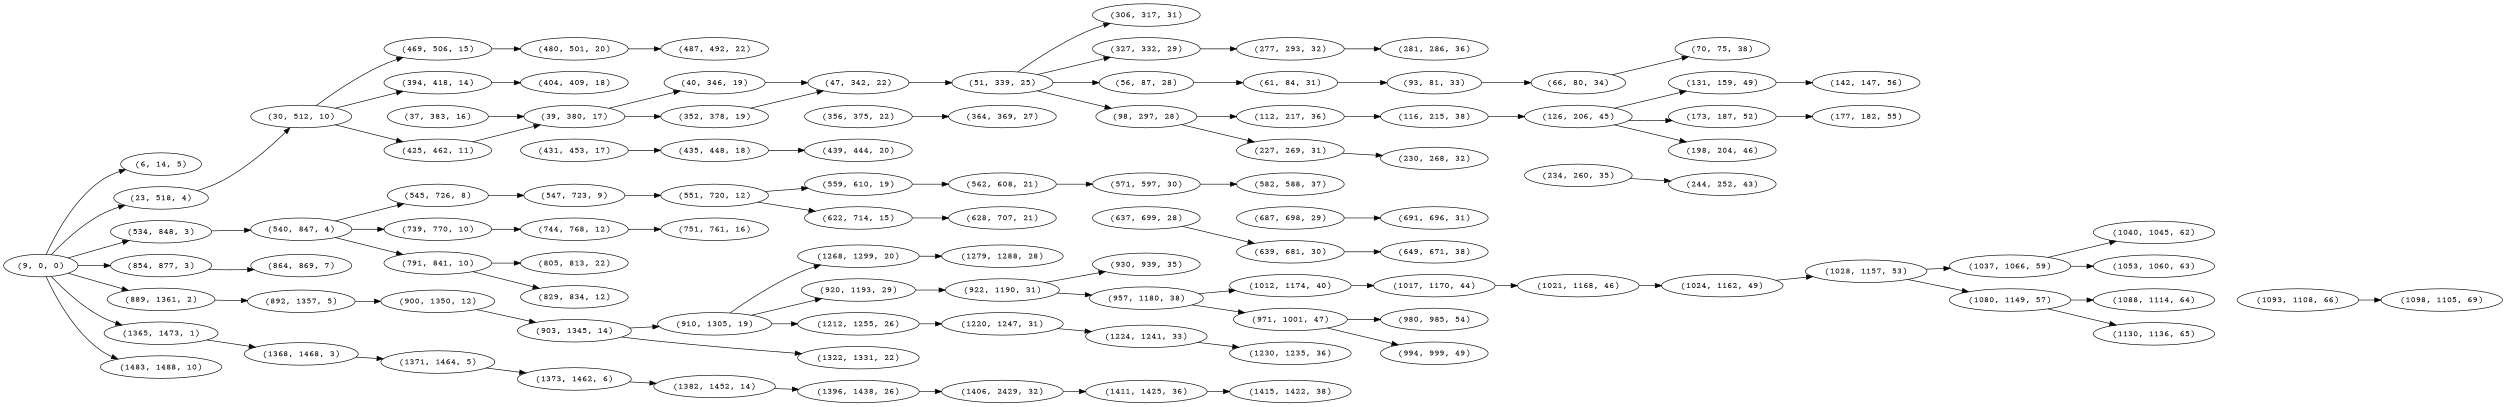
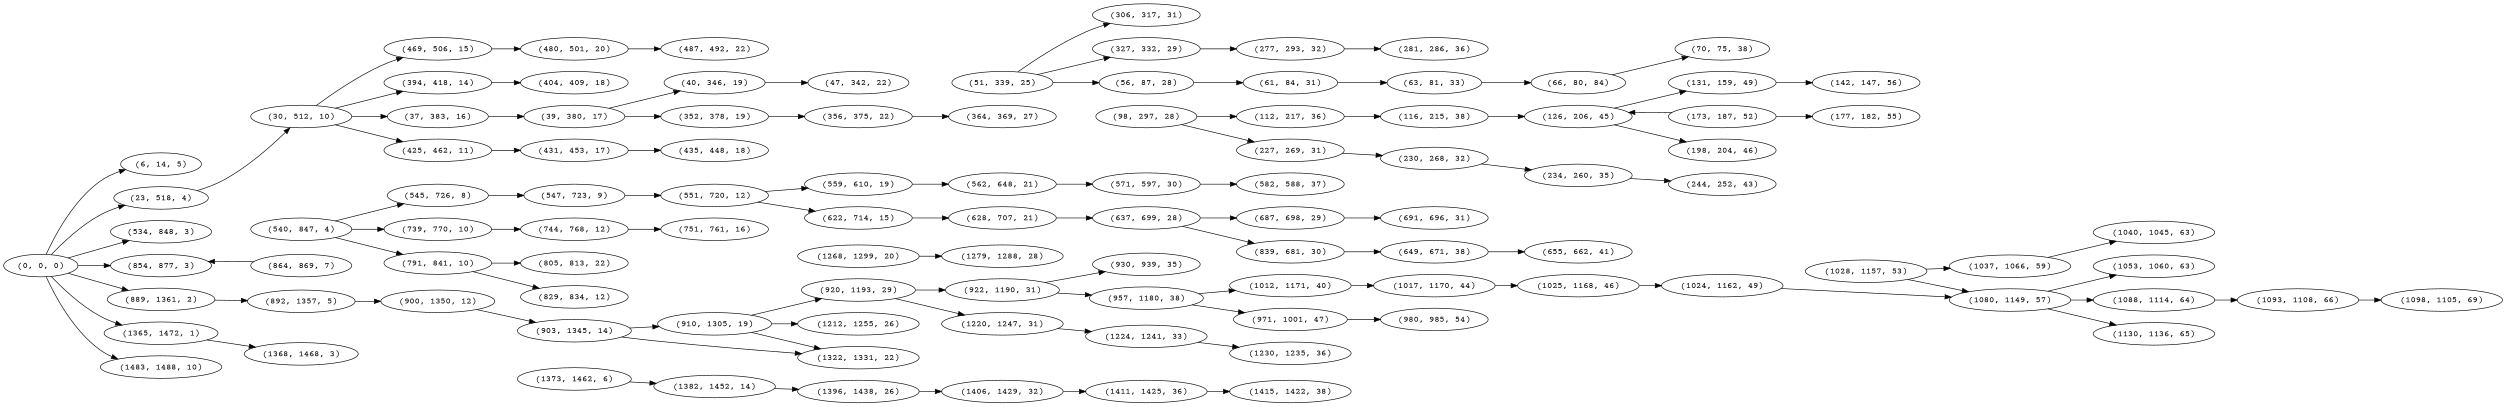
edge "(47, 342, 22)" -> "(51, 339, 25)": removed
node "(93, 81, 33)": label "(93, 81, 33)" -> "(63, 81, 33)"
node "(66, 80, 34)": label "(66, 80, 34)" -> "(66, 80, 84)"
edge "(51, 339, 25)" -> "(98, 297, 28)": removed
edge "(352, 378, 19)" -> "(47, 342, 22)": now "(352, 378, 19)" -> "(356, 375, 22)"
edge "(30, 512, 10)" -> "(37, 383, 16)": added
edge "(126, 206, 45)" -> "(173, 187, 52)": reversed
edge "(425, 462, 11)" -> "(39, 380, 17)": now "(425, 462, 11)" -> "(431, 453, 17)"
node "(439, 444, 20)": removed
edge "(230, 268, 32)" -> "(234, 260, 35)": added
node "(562, 608, 21)": label "(562, 608, 21)" -> "(562, 648, 21)"
edge "(628, 707, 21)" -> "(637, 699, 28)": added
edge "(637, 699, 28)" -> "(687, 698, 29)": added
edge "(534, 848, 3)" -> "(540, 847, 4)": removed
node "(1040, 1045, 62)": label "(1040, 1045, 62)" -> "(1040, 1045, 63)"
node "(639, 681, 30)": label "(639, 681, 30)" -> "(839, 681, 30)"
node "(655, 662, 41)": added
node "(9, 0, 0)": label "(9, 0, 0)" -> "(0, 0, 0)"
edge "(1037, 1066, 59)" -> "(1053, 1060, 63)": now "(1080, 1149, 57)" -> "(1053, 1060, 63)"
edge "(854, 877, 3)" -> "(864, 869, 7)": reversed
edge "(1024, 1162, 49)" -> "(1028, 1157, 53)": now "(1024, 1162, 49)" -> "(1080, 1149, 57)"
node "(1012, 1174, 40)": label "(1012, 1174, 40)" -> "(1012, 1171, 40)"
node "(1021, 1168, 46)": label "(1021, 1168, 46)" -> "(1025, 1168, 46)"
edge "(910, 1305, 19)" -> "(1268, 1299, 20)": now "(910, 1305, 19)" -> "(1322, 1331, 22)"
edge "(1088, 1114, 64)" -> "(1093, 1108, 66)": added
edge "(1212, 1255, 26)" -> "(1220, 1247, 31)": now "(920, 1193, 29)" -> "(1220, 1247, 31)"
node "(1365, 1473, 1)": label "(1365, 1473, 1)" -> "(1365, 1472, 1)"
node "(994, 999, 49)": removed
node "(1371, 1464, 5)": removed
node "(1406, 2429, 32)": label "(1406, 2429, 32)" -> "(1406, 1429, 32)"
